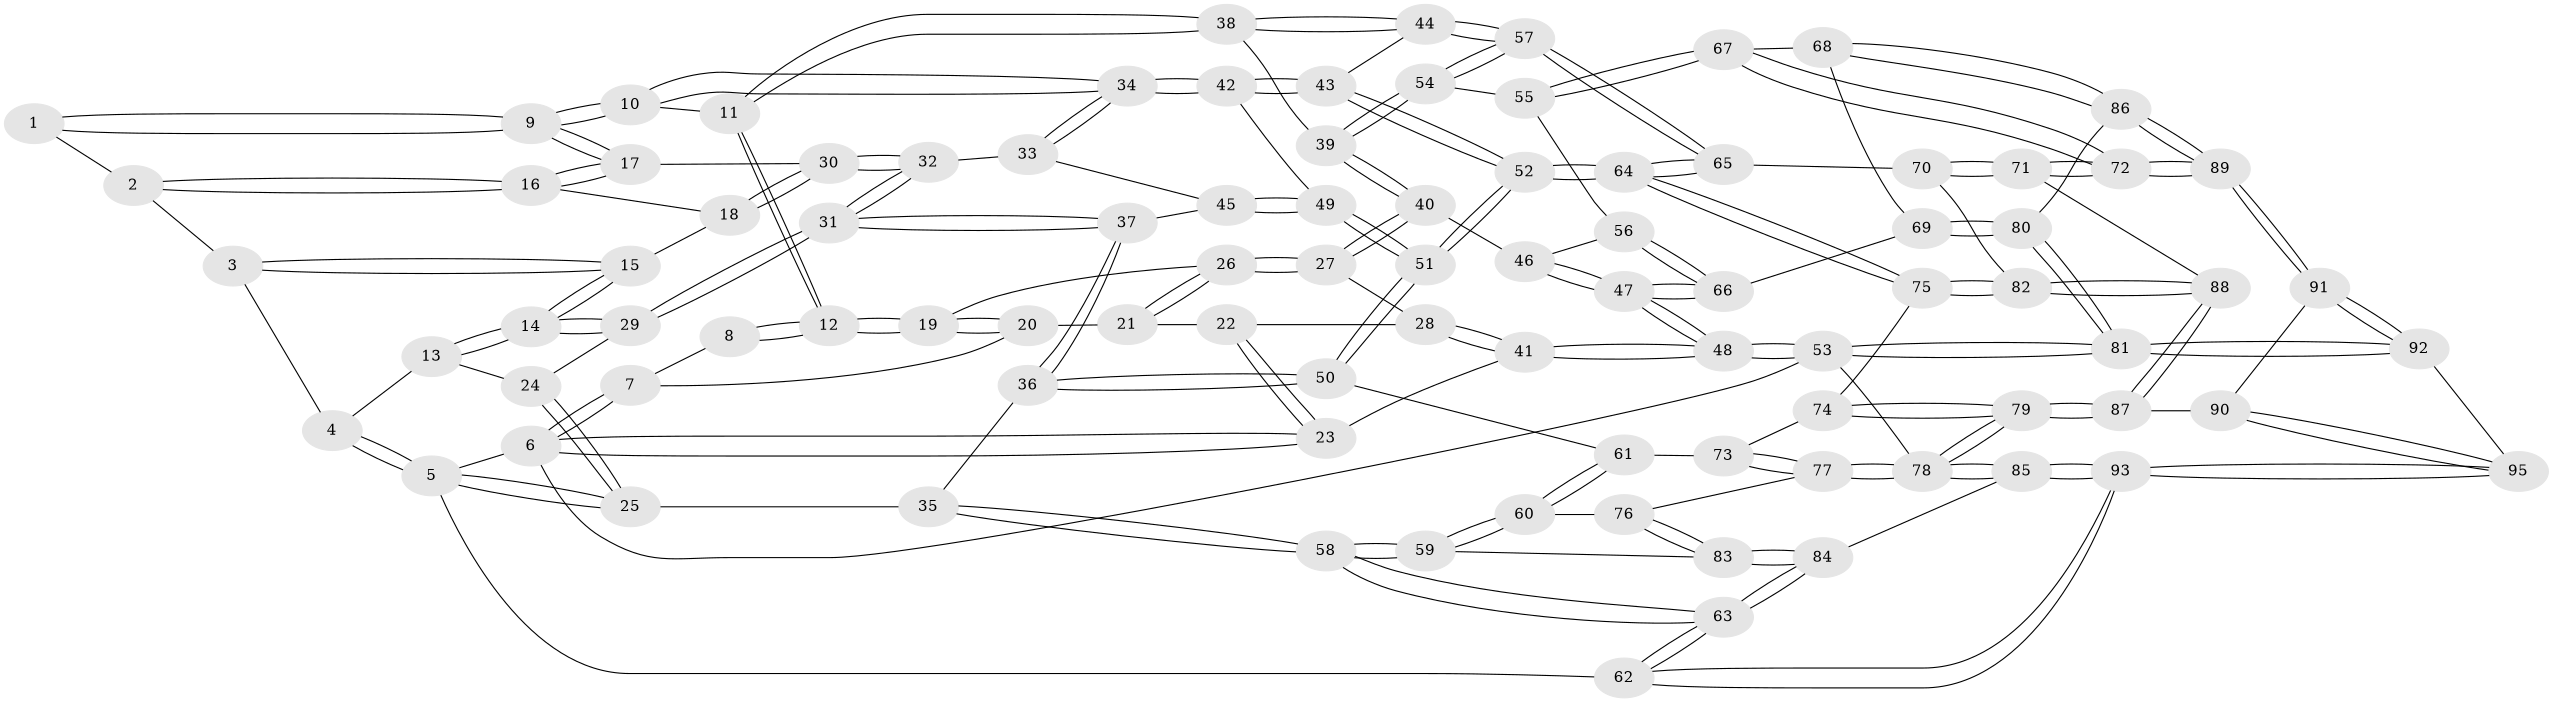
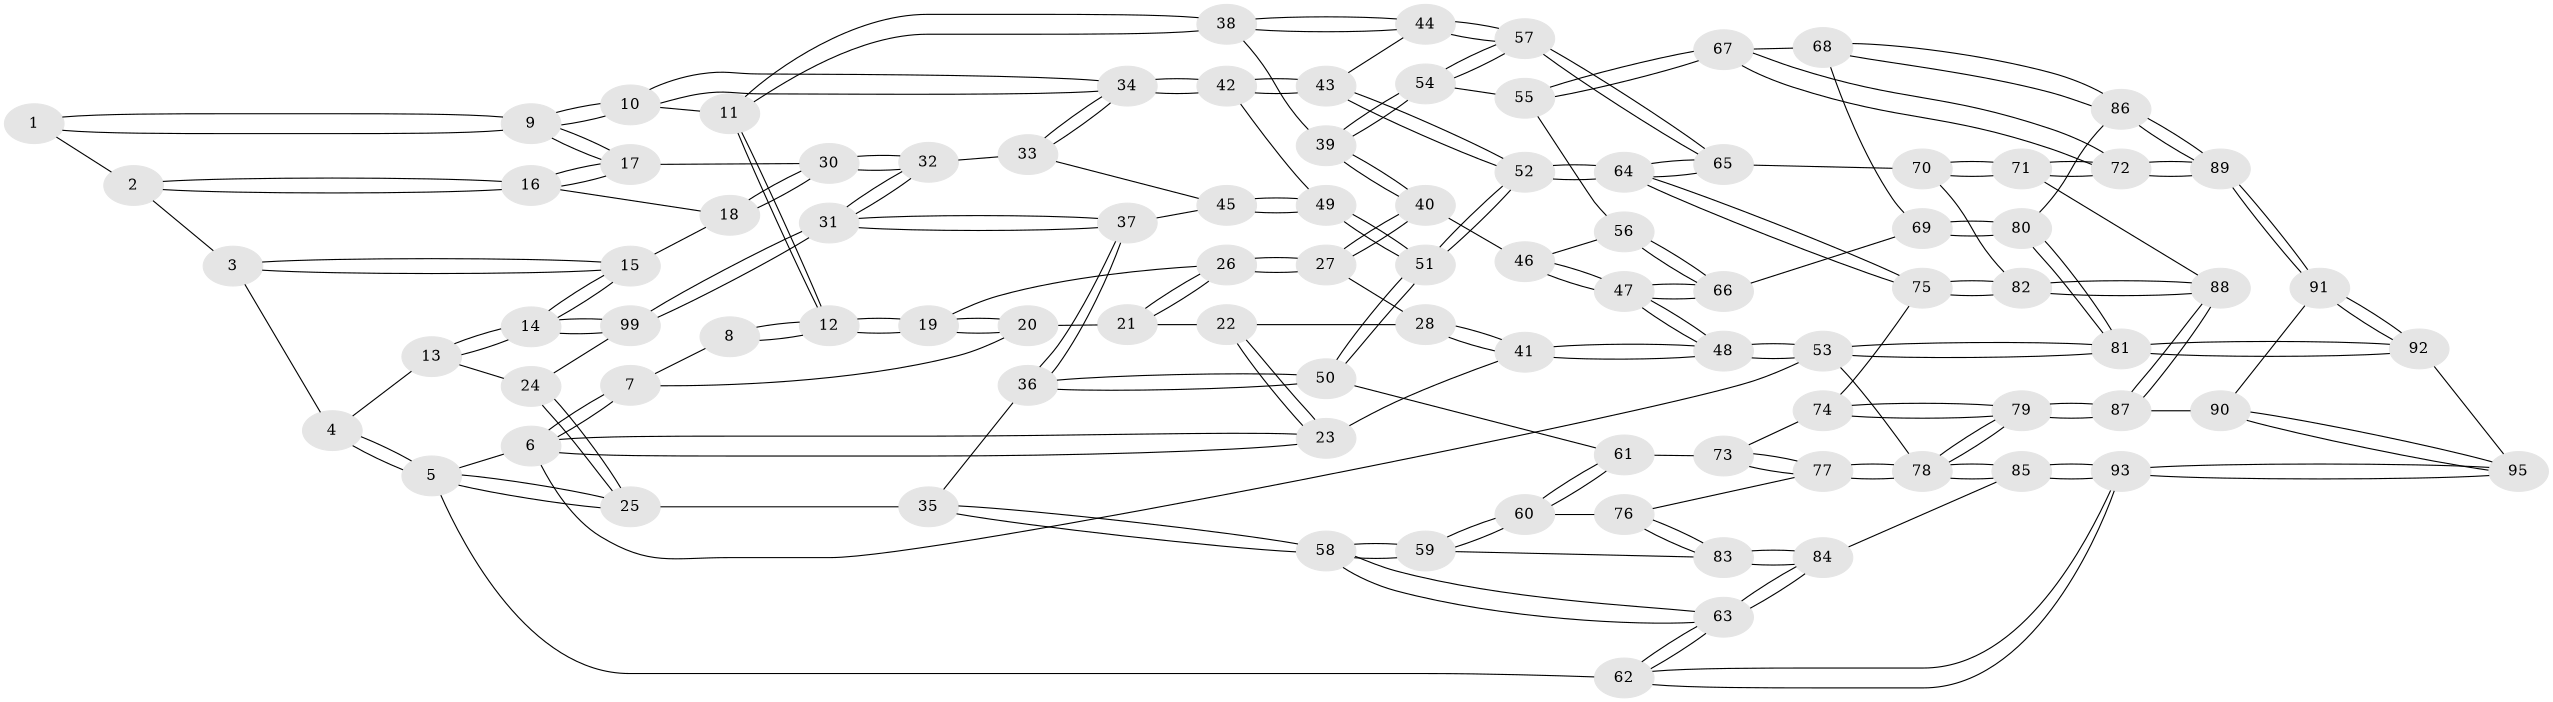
node "29": label "29" -> "99"
